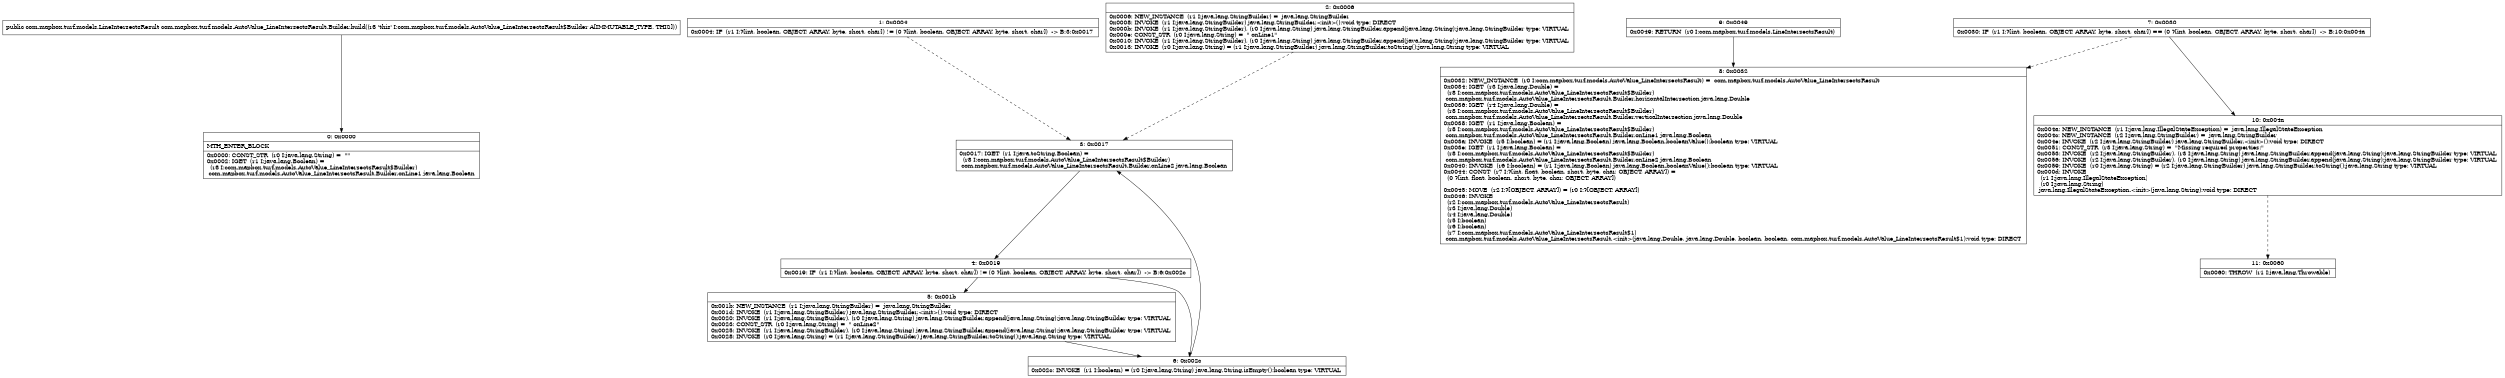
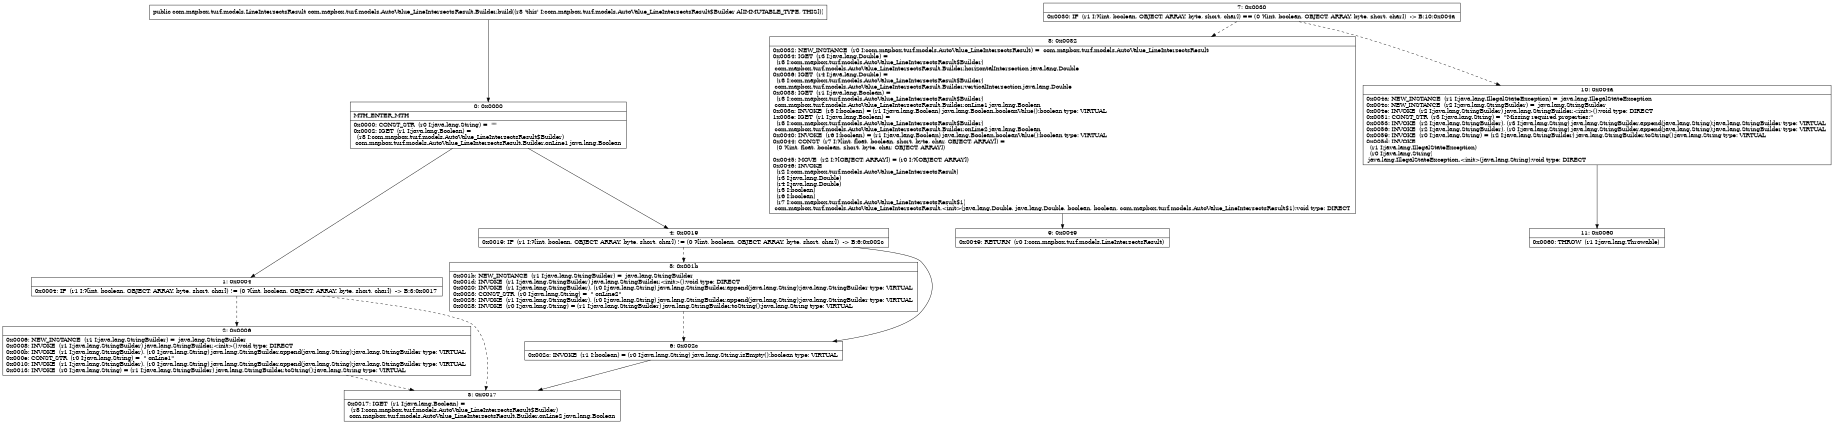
edge "9: 0x0049" -> "8: 0x0032": reversed
edge "7: 0x0030" -> "10: 0x004a": style solid -> dashed
node "0: 0x0000": text "MTH_ENTER_BLOCK" -> "MTH_ENTER_MTH"
node "8: 0x0032": text "0x003e: IGET  (r1 I:java.lang.Boolean) =" -> "1x003e: IGET  (r1 I:java.lang.Boolean) ="
node "3: 0x0017": text "0x0017: IGET  (r1 I:java.toString.Boolean) =" -> "0x0017: IGET  (r1 I:java.lang.Boolean) ="
node "10: 0x004a": text "0x000d: INVOKE" -> "0x005d: INVOKE"
edge "0: 0x0000" -> "1: 0x0004": added
edge "3: 0x0017" -> "4: 0x0019": now "0: 0x0000" -> "4: 0x0019"
edge "10: 0x004a" -> "11: 0x0060": style dashed -> solid
edge "4: 0x0019" -> "5: 0x001b": style solid -> dashed
edge "1: 0x0004" -> "2: 0x0006": added
edge "5: 0x001b" -> "6: 0x002c": style solid -> dashed
